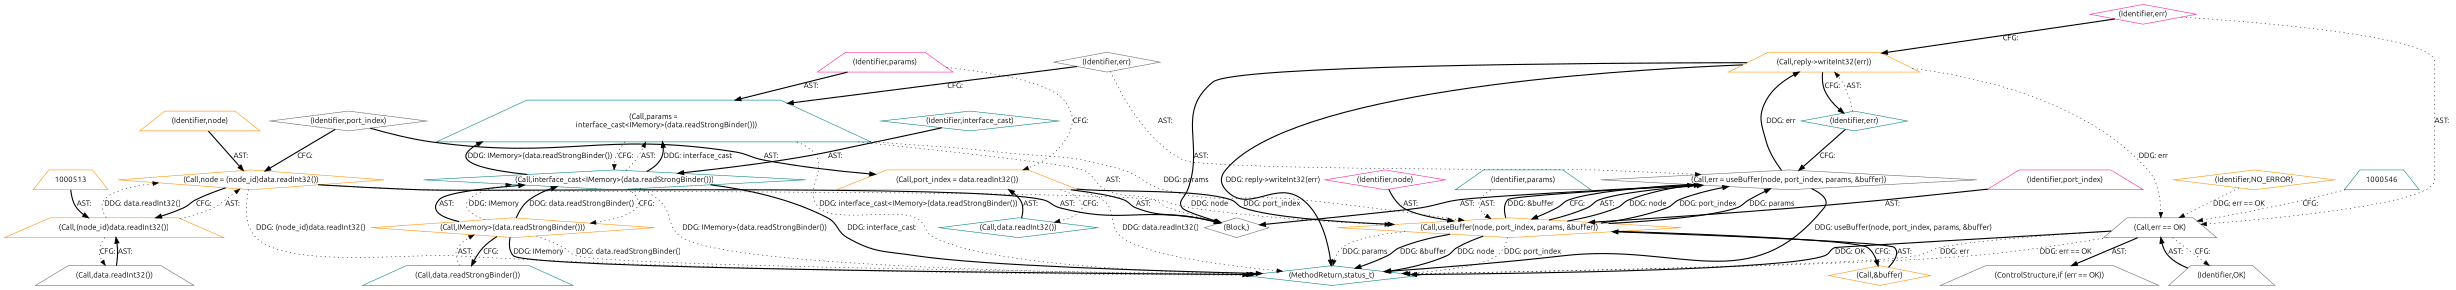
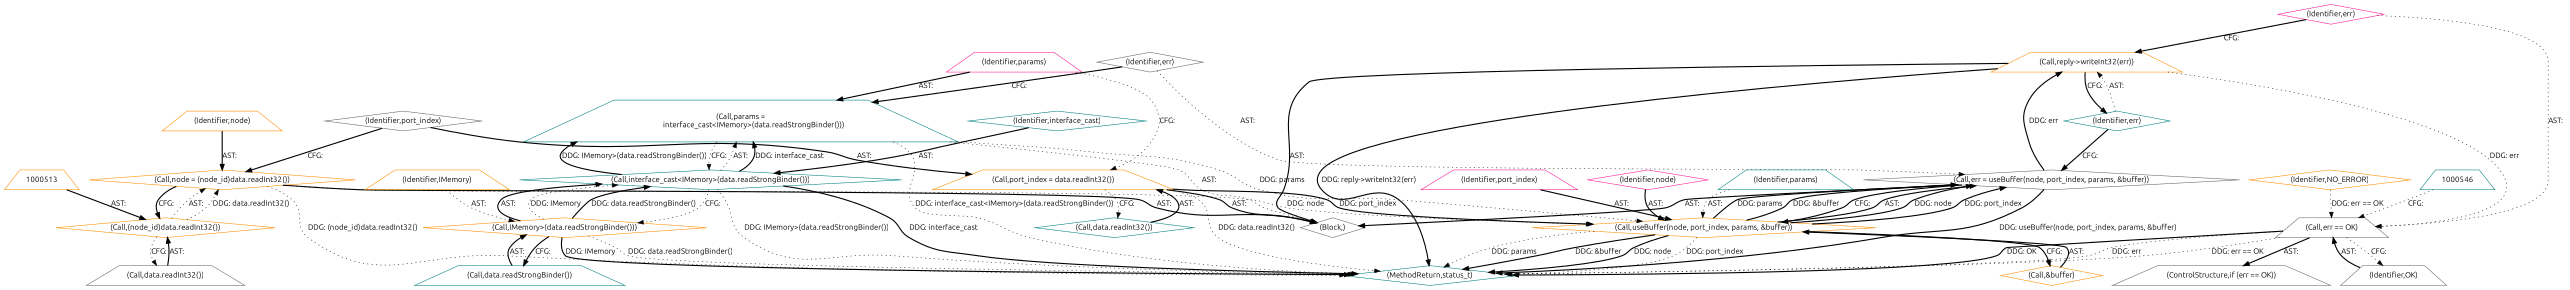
node "(Identifier,IMemory)": added
node "(Call,(node_id)data.readInt32())": shape trapezium -> diamond
edge "(Call,data.readStrongBinder())" -> "(Call,IMemory>(data.readStrongBinder()))": style dotted -> bold
